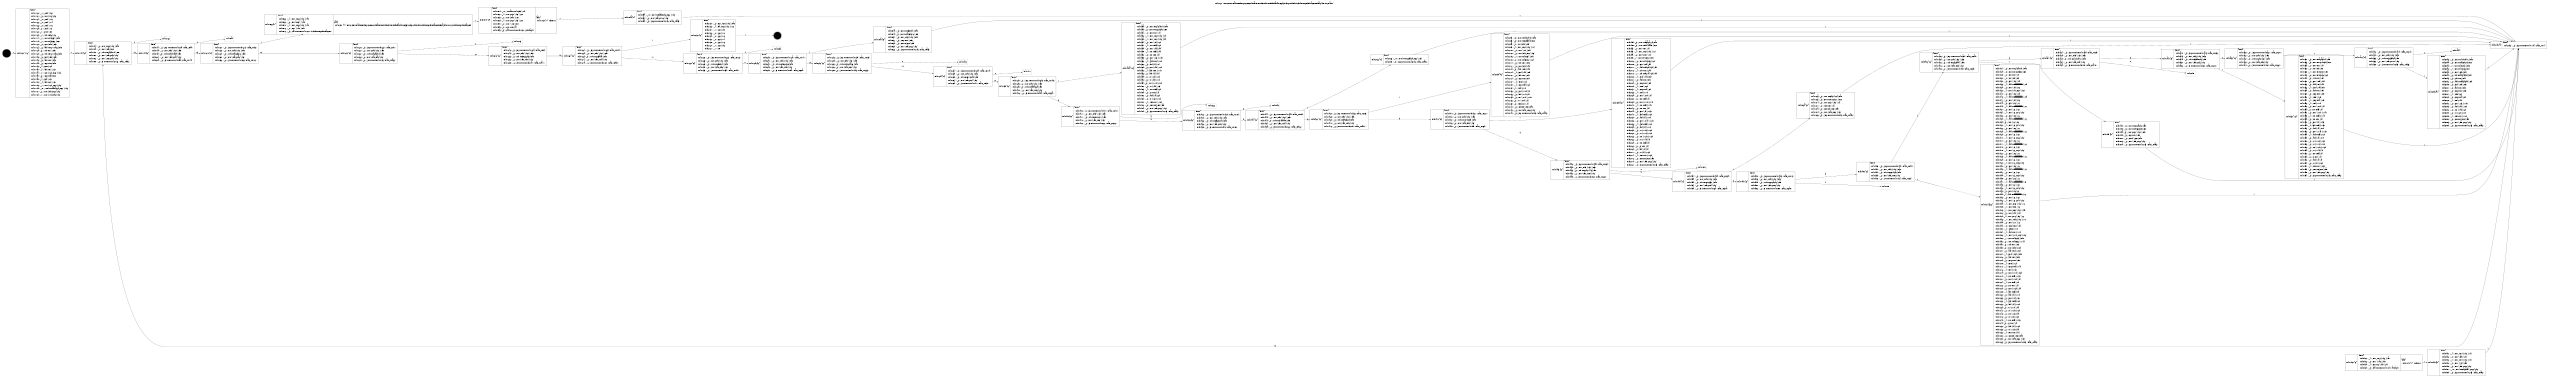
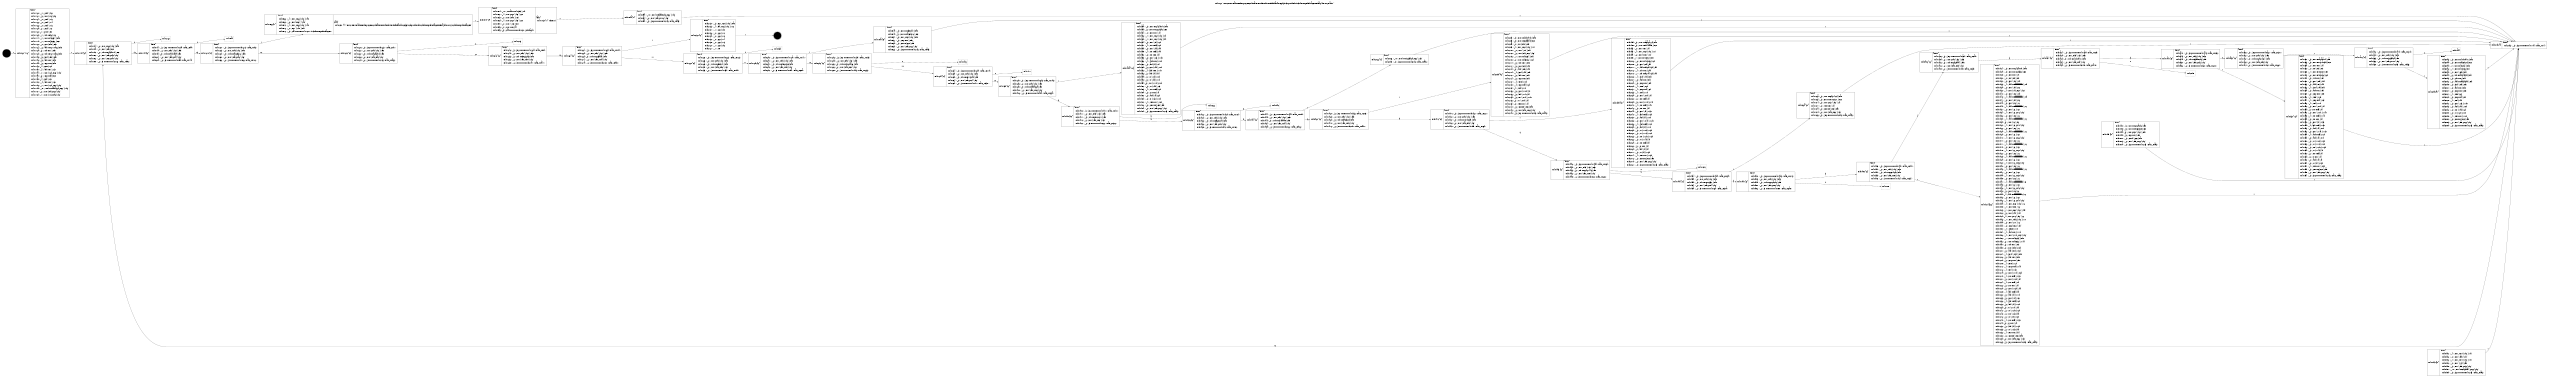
edge "0x401a08 [28]" -> "0x401df0 [30]": removed, label "1"
node "0x401dc2 [16]": removed
